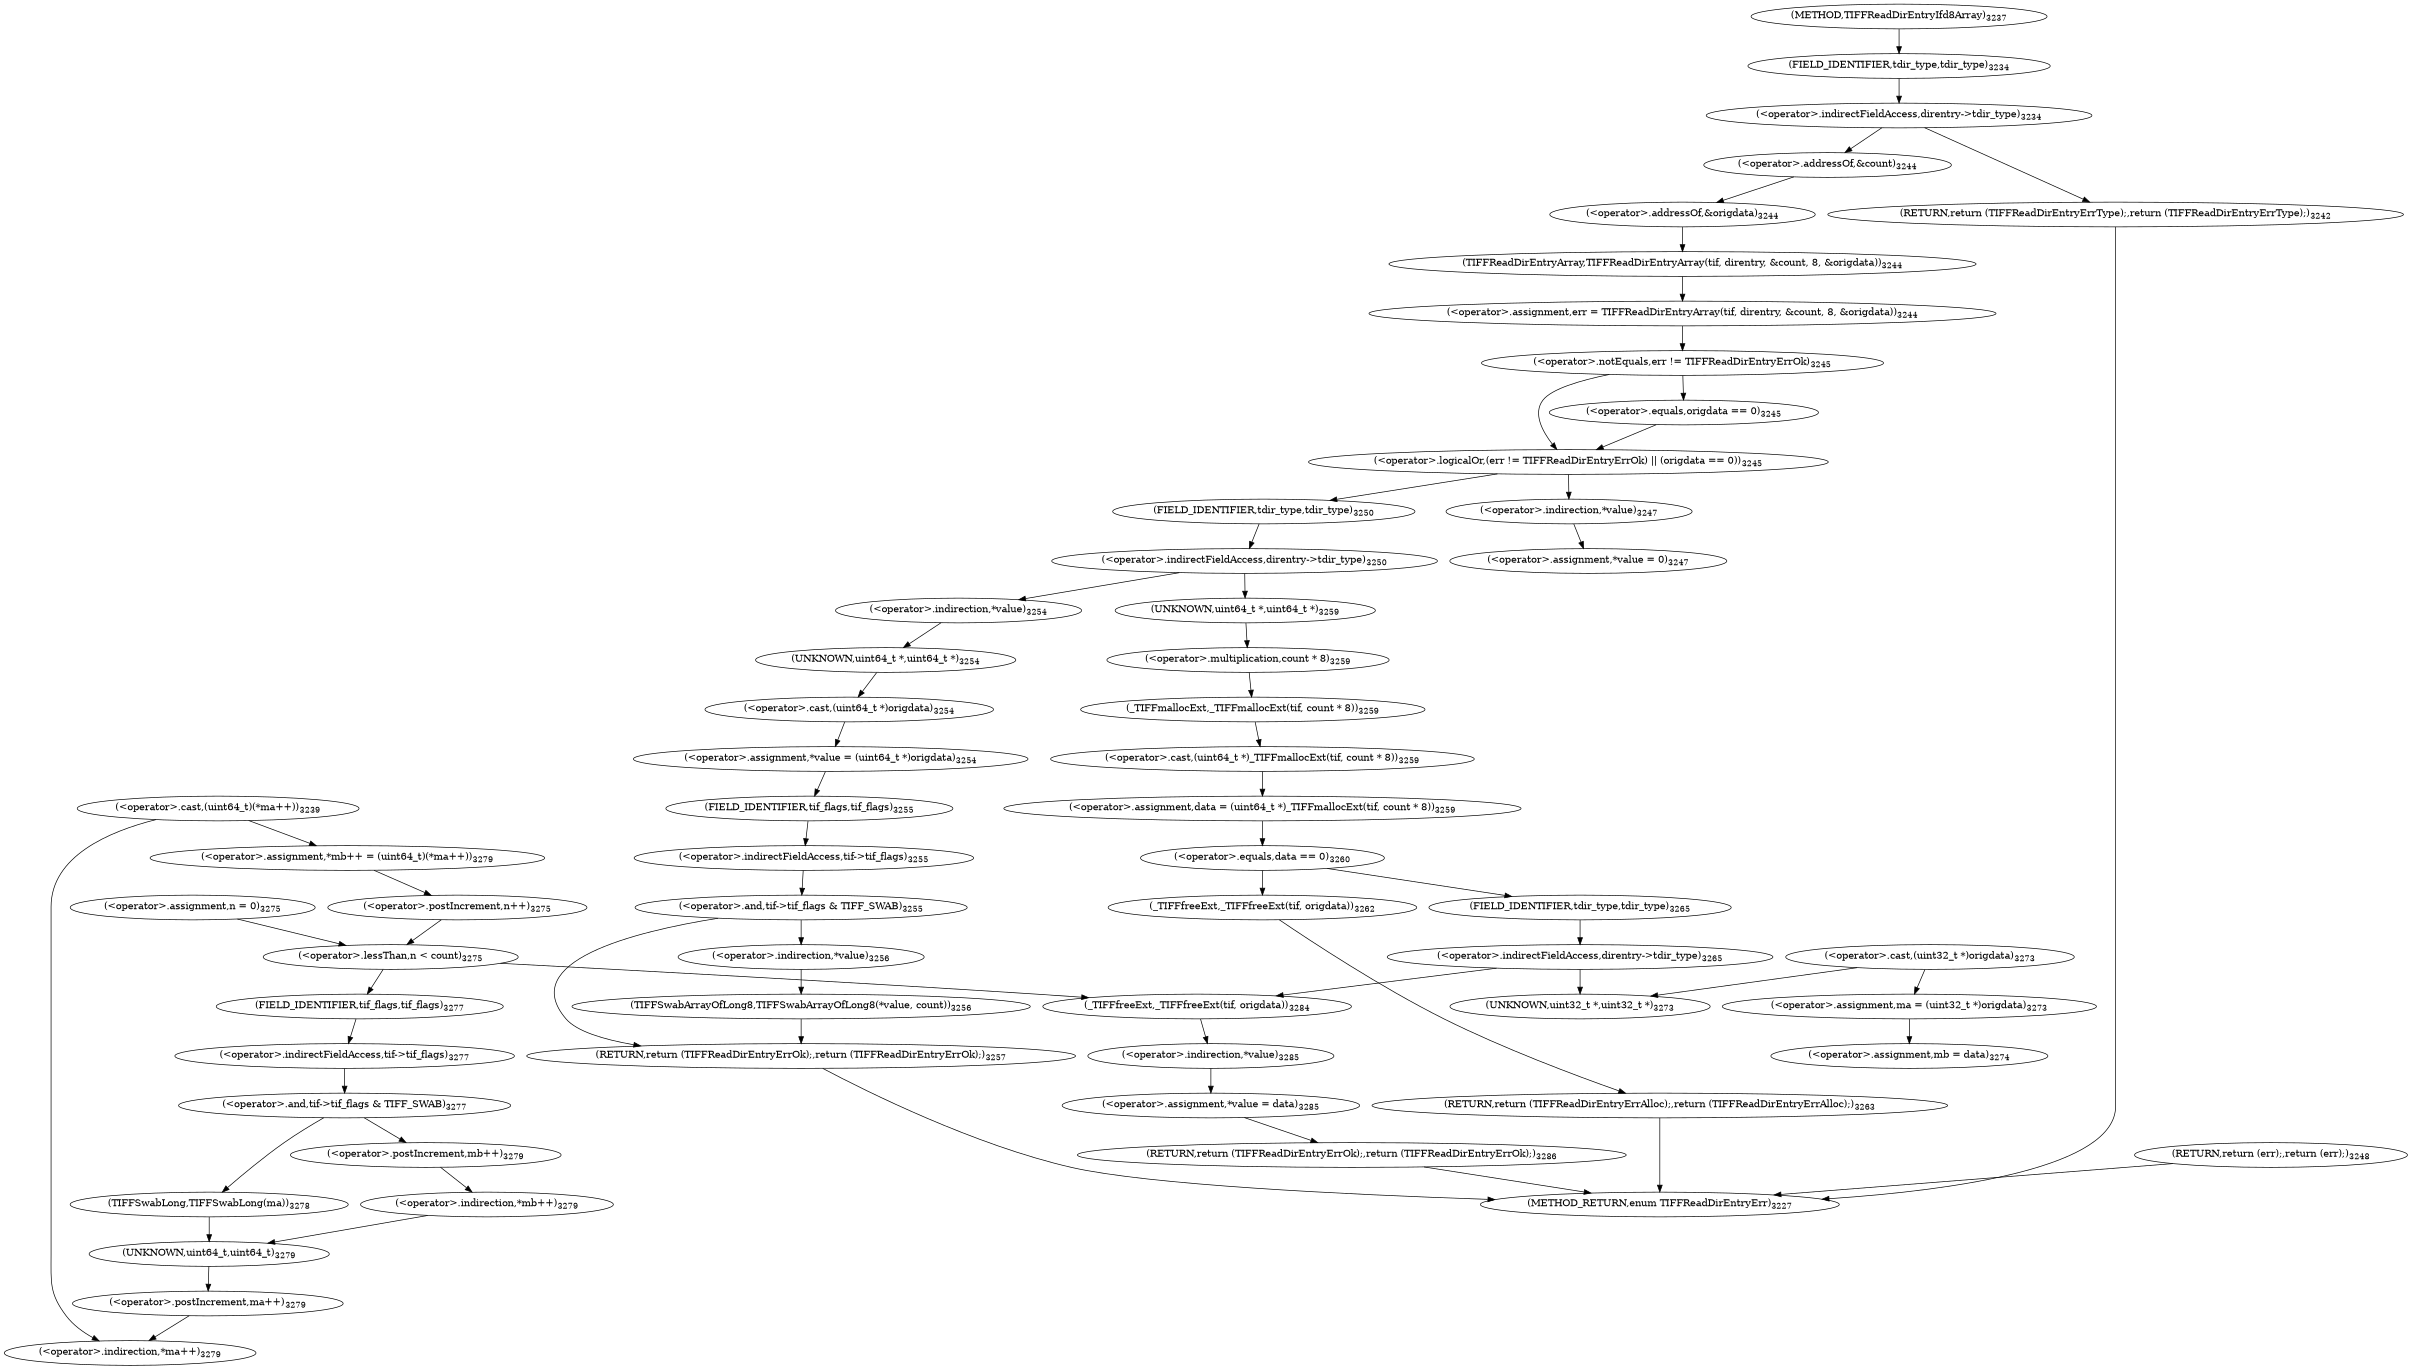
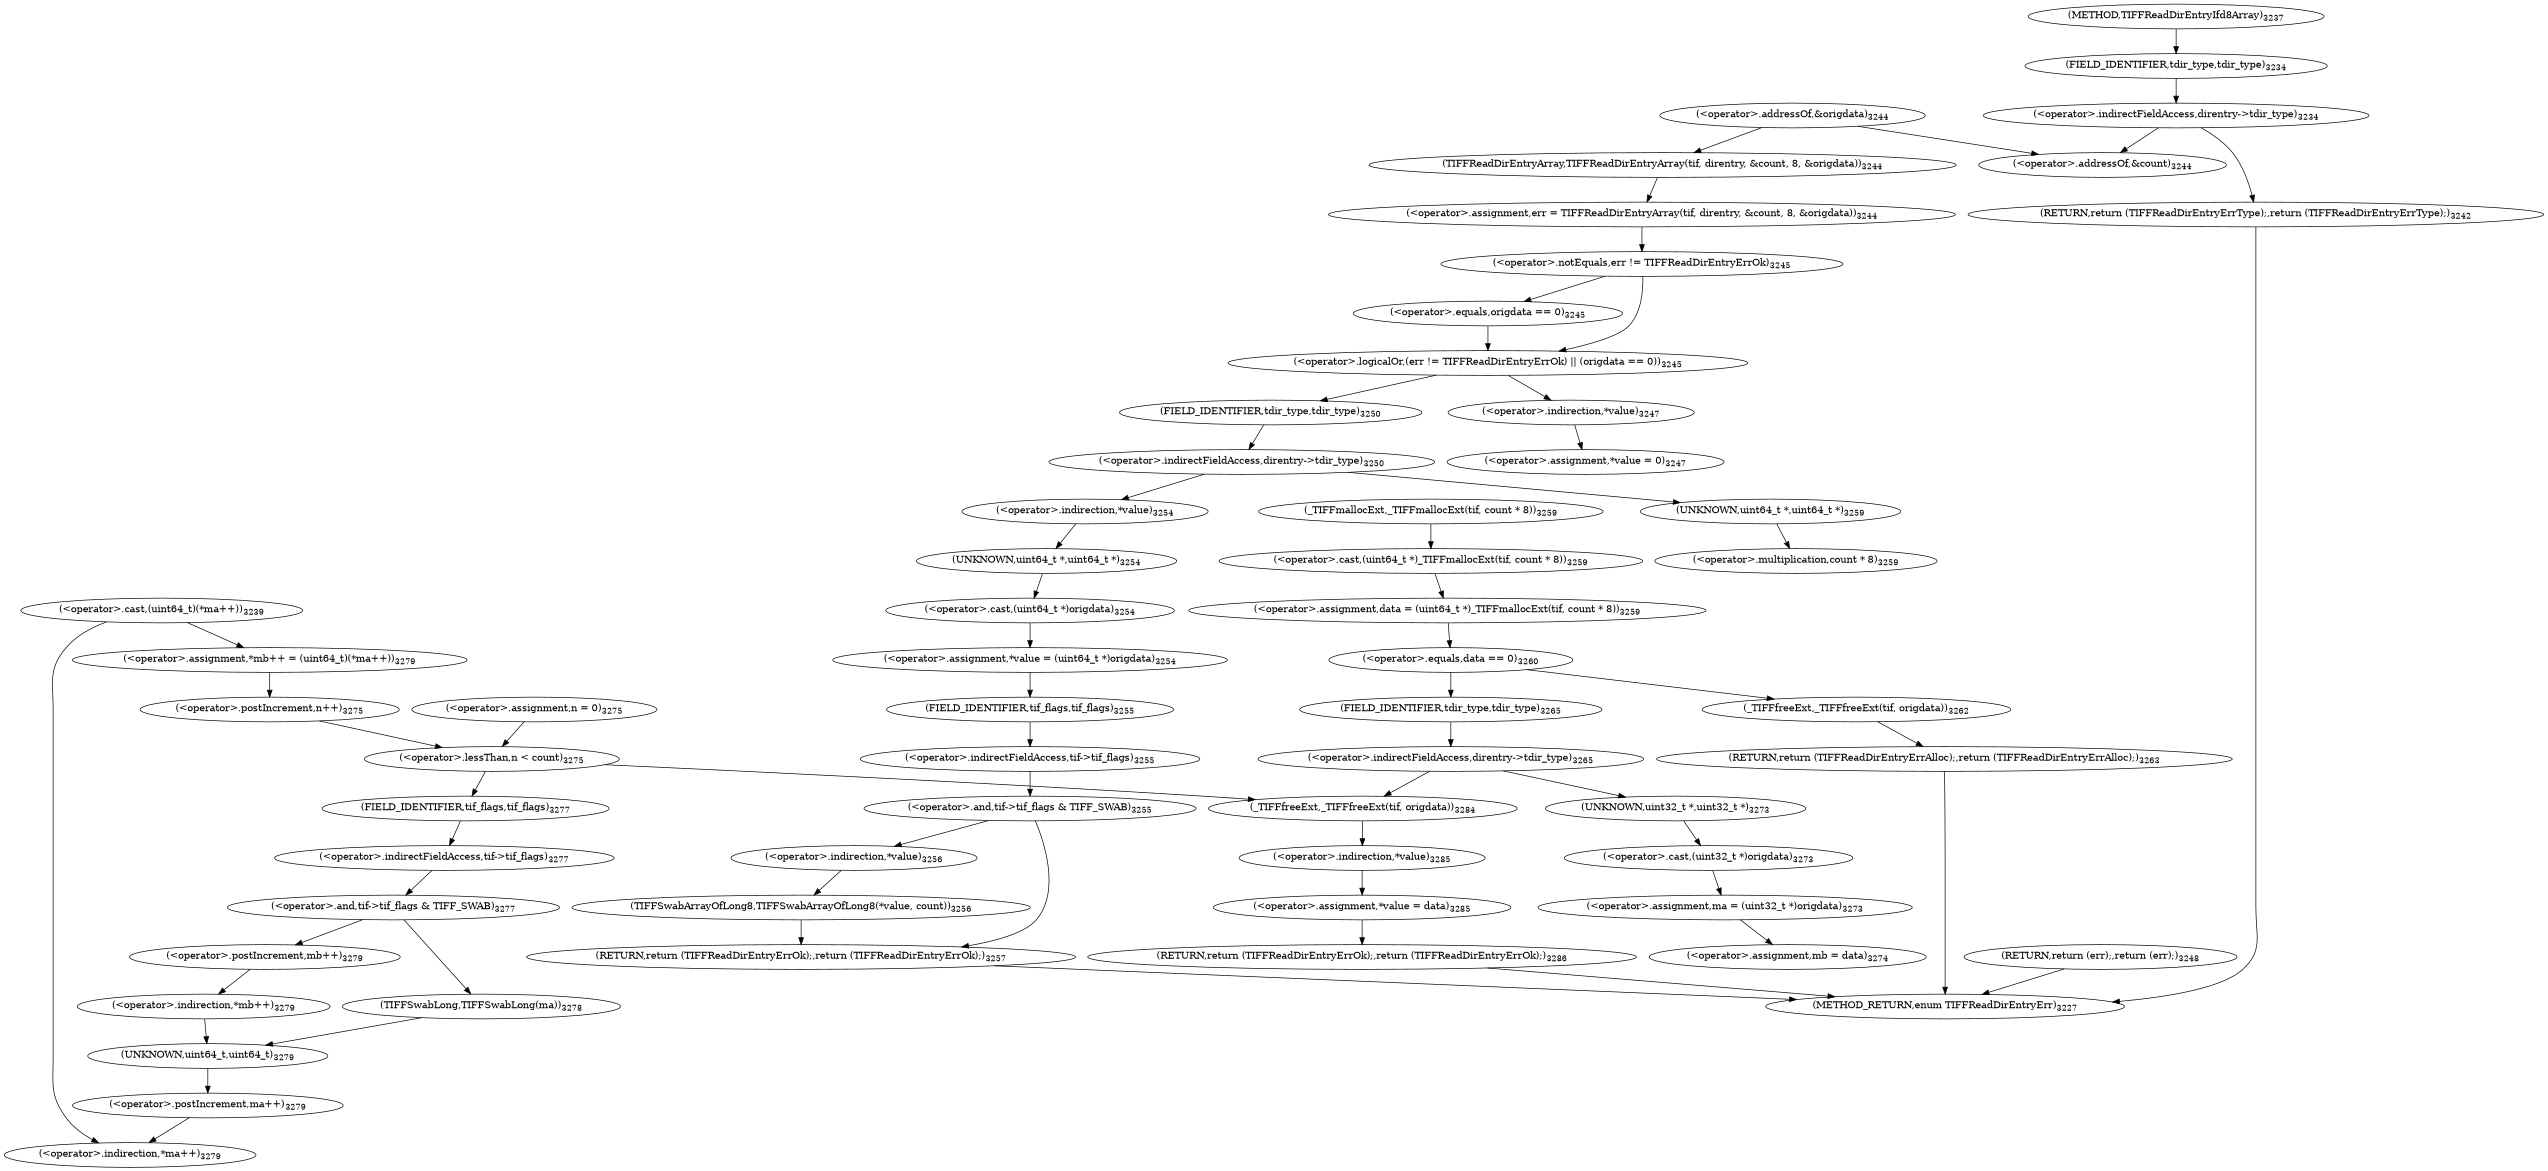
edge "(<operator>.addressOf,&count)" -> "(<operator>.addressOf,&origdata)": reversed
edge "(<operator>.multiplication,count * 8)" -> "(_TIFFmallocExt,_TIFFmallocExt(tif, count * 8))": removed
edge "(<operator>.cast,(uint32_t *)origdata)" -> "(UNKNOWN,uint32_t *,uint32_t *)": reversed
